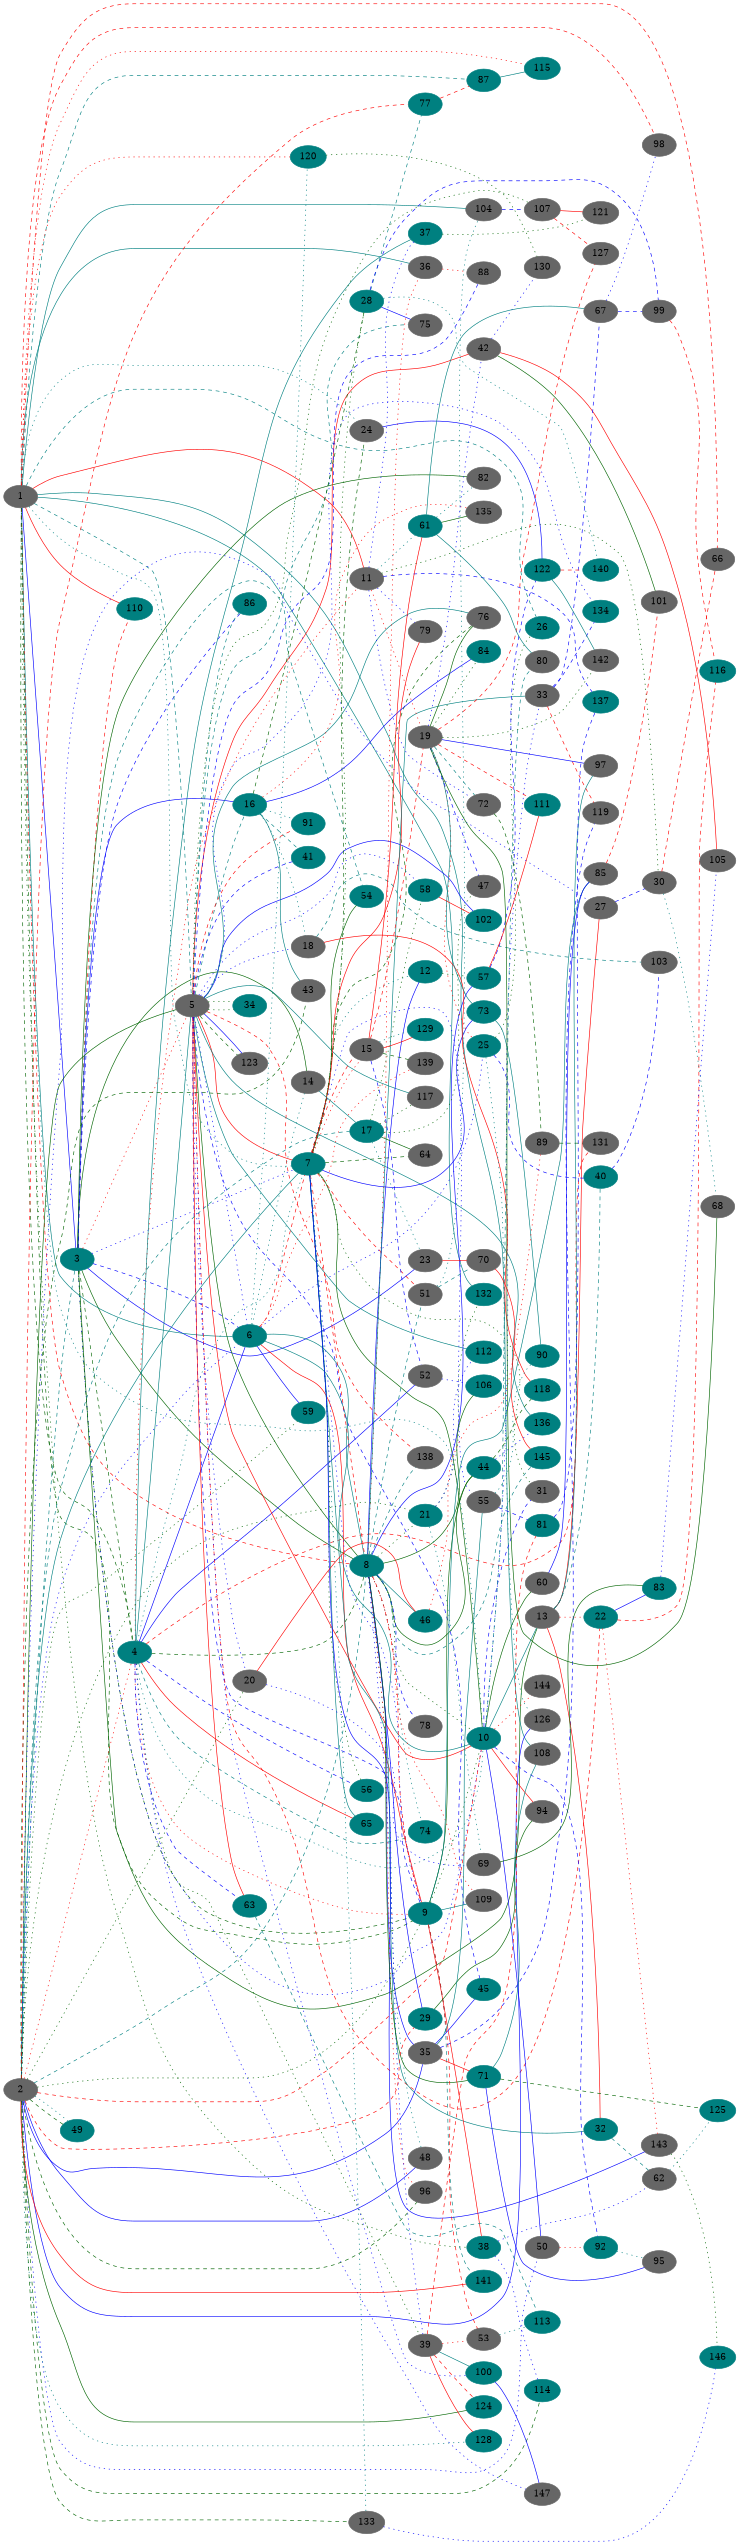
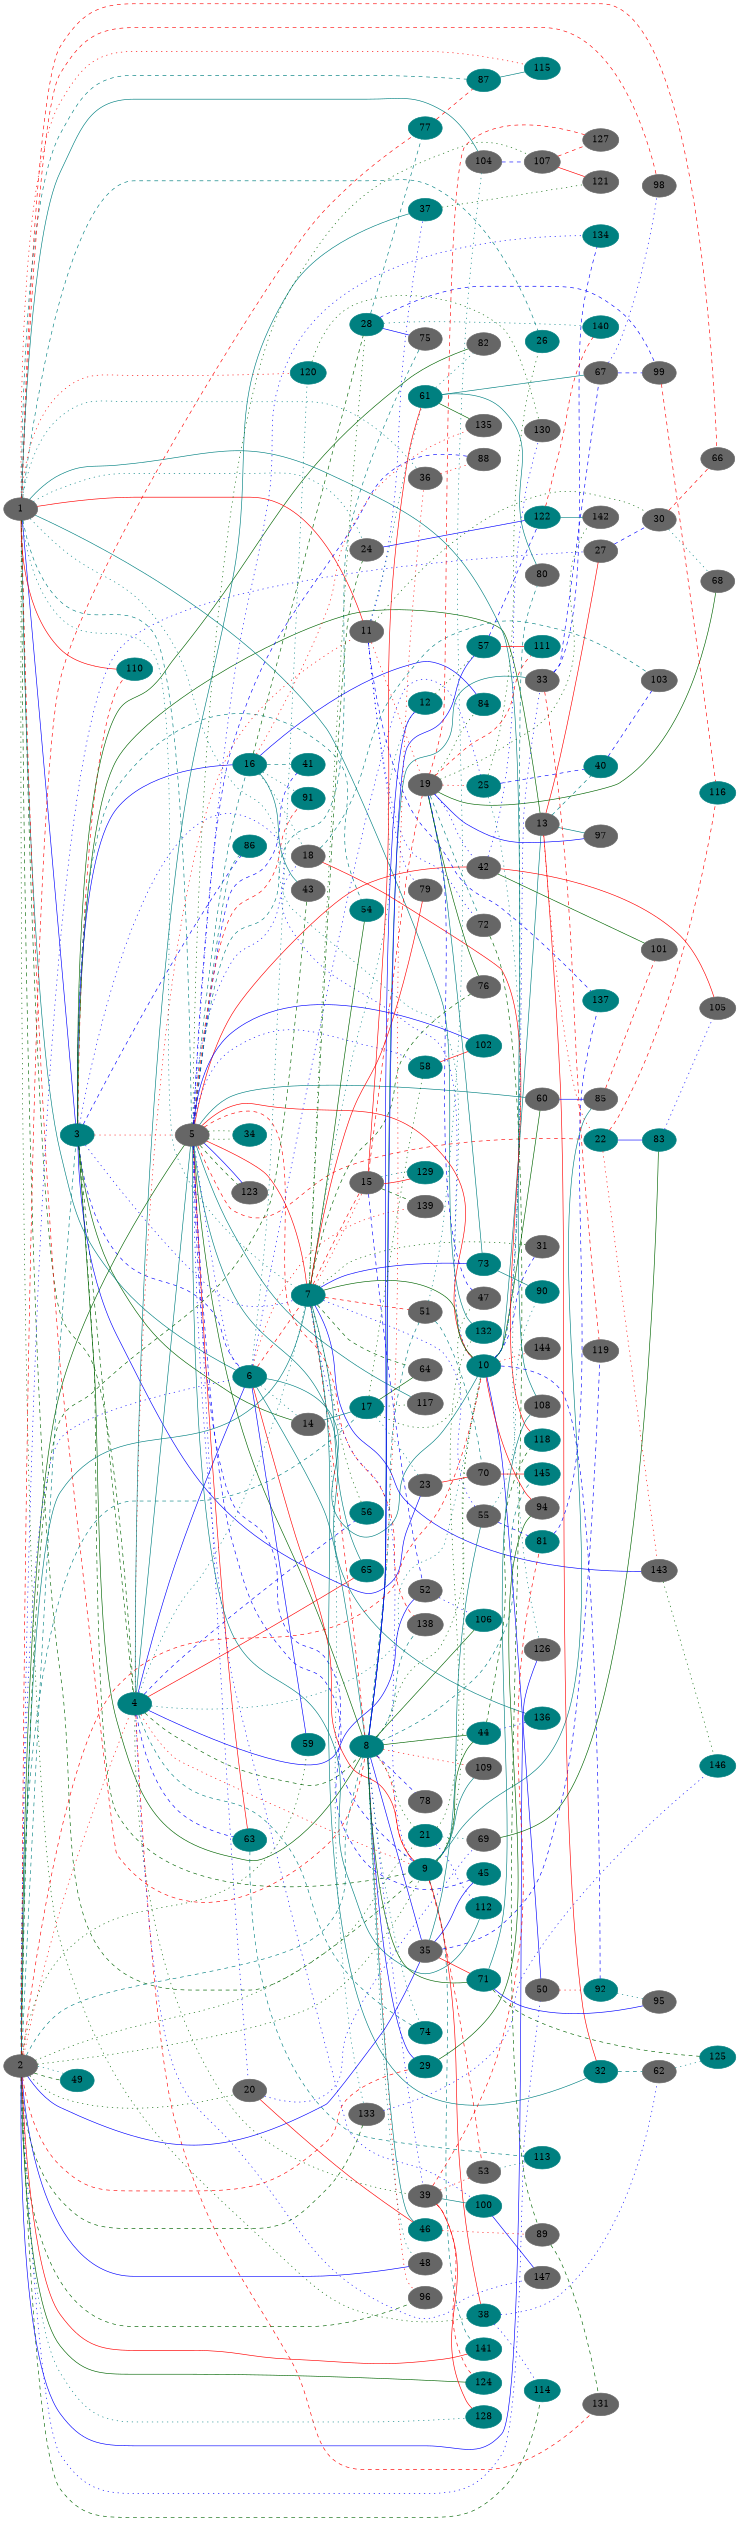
edge "36" -- "1": style solid -> dotted
edge "76" -- "5": now "60" -- "5"
